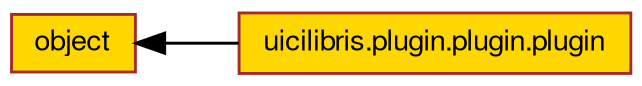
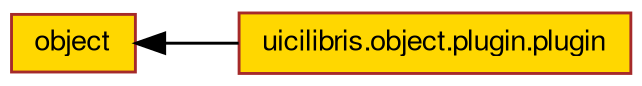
node "uicilibris.plugin.plugin.plugin": label "uicilibris.plugin.plugin.plugin" -> "uicilibris.object.plugin.plugin"
